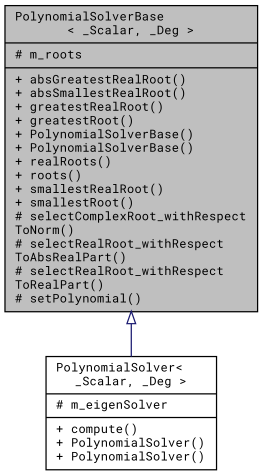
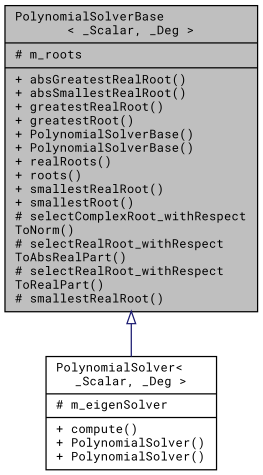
node "PolynomialSolverBase": text "# setPolynomial()" -> "# smallestRealRoot()"
